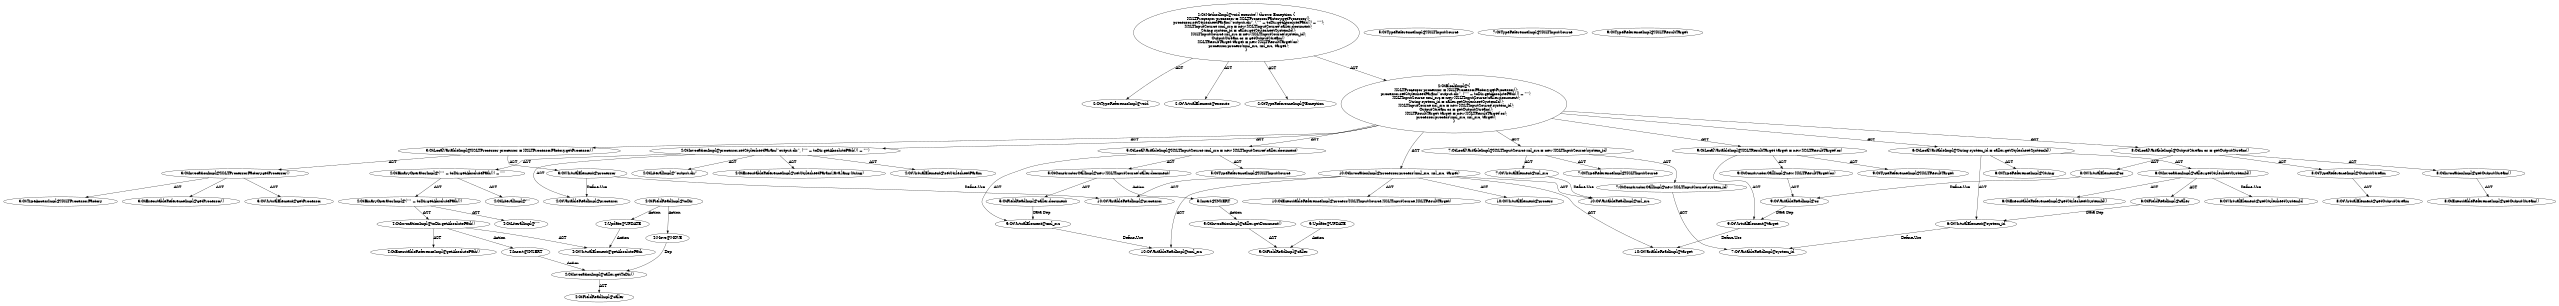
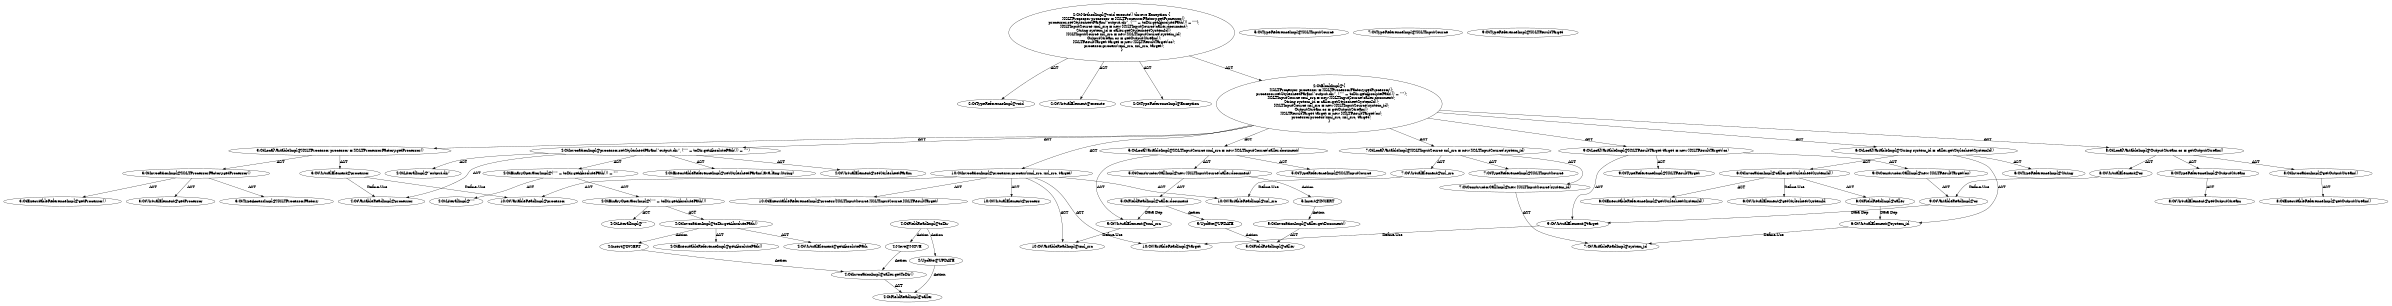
edge "5:CtFieldReadImpl@caller.document" -> "5:Update@UPDATE": added, label "Action"
edge "4:Update@UPDATE" -> "4:CtVirtualElement@getAbsolutePath": now "4:Update@UPDATE" -> "4:CtFieldReadImpl@caller"
edge "4:Move@MOVE" -> "4:CtInvocationImpl@caller.getToDir()": label "Dep" -> "Action"
